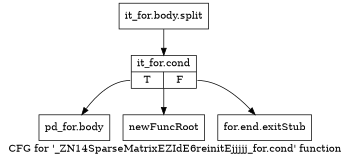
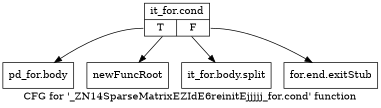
edge "it_for.body.split" -> "it_for.cond": reversed
